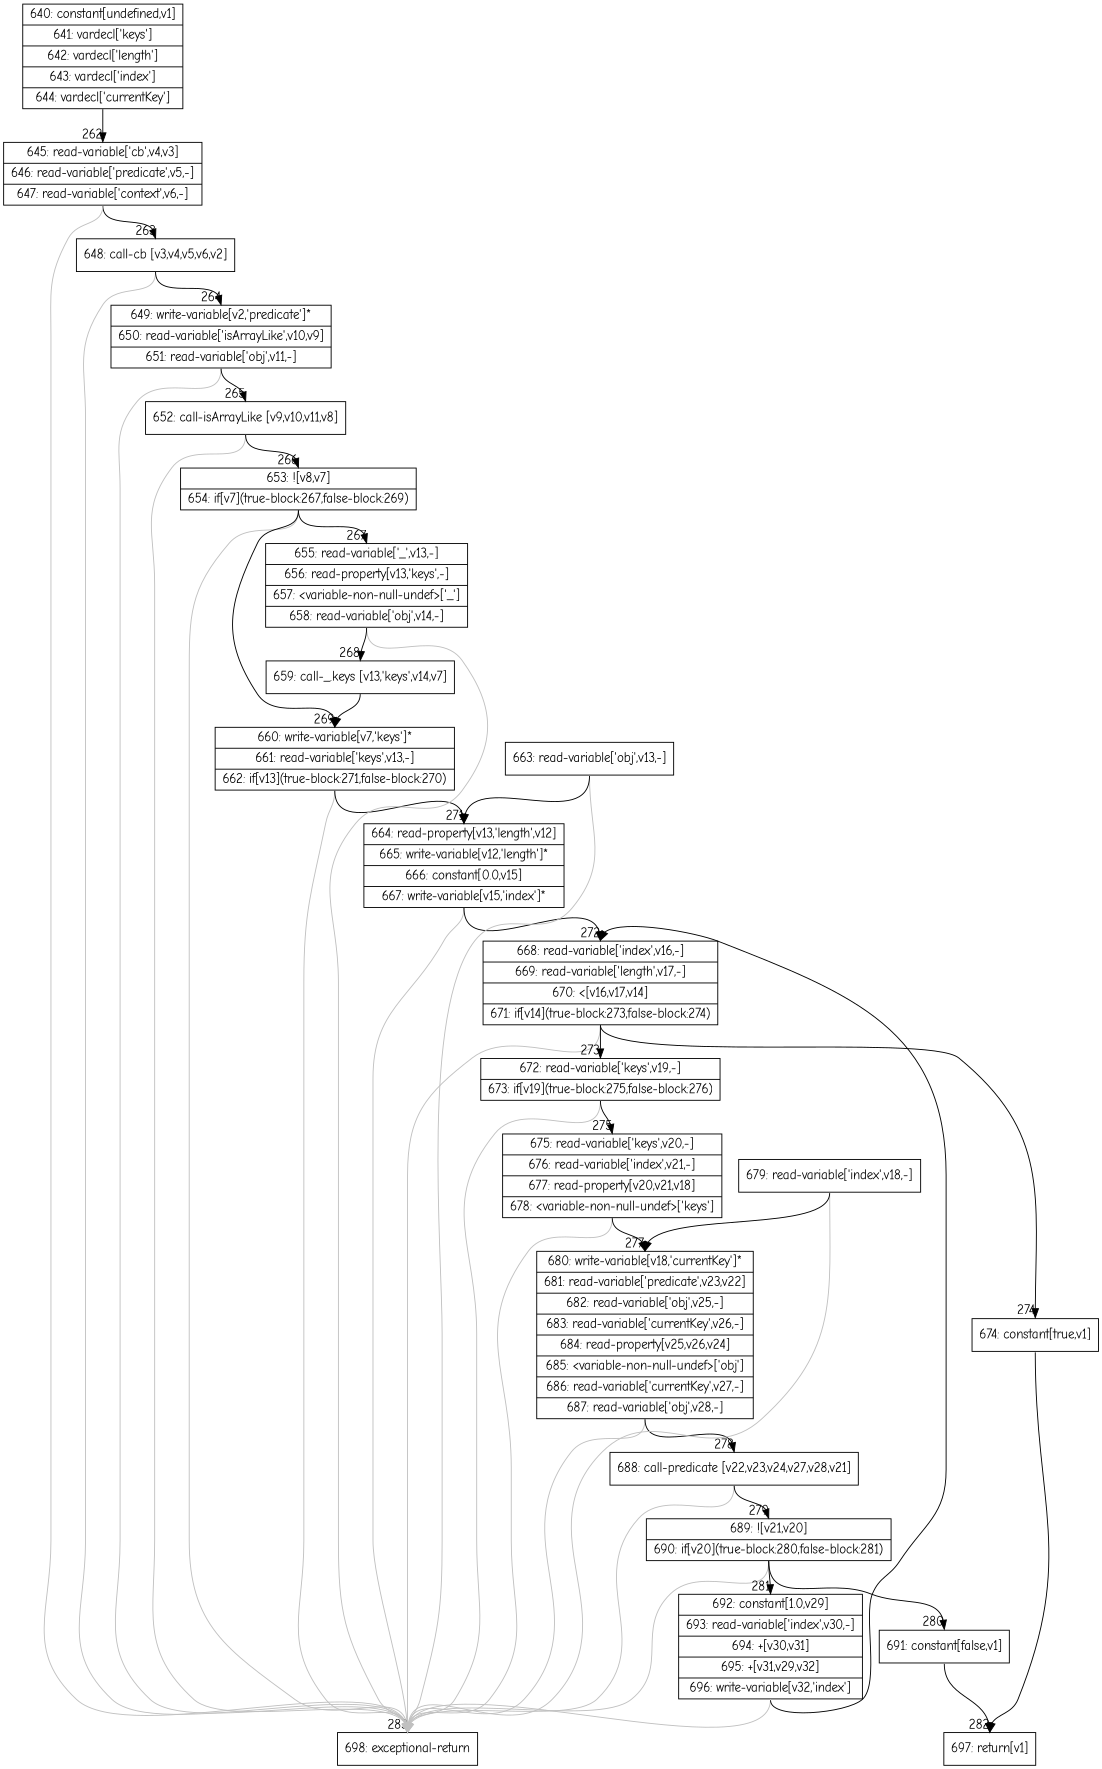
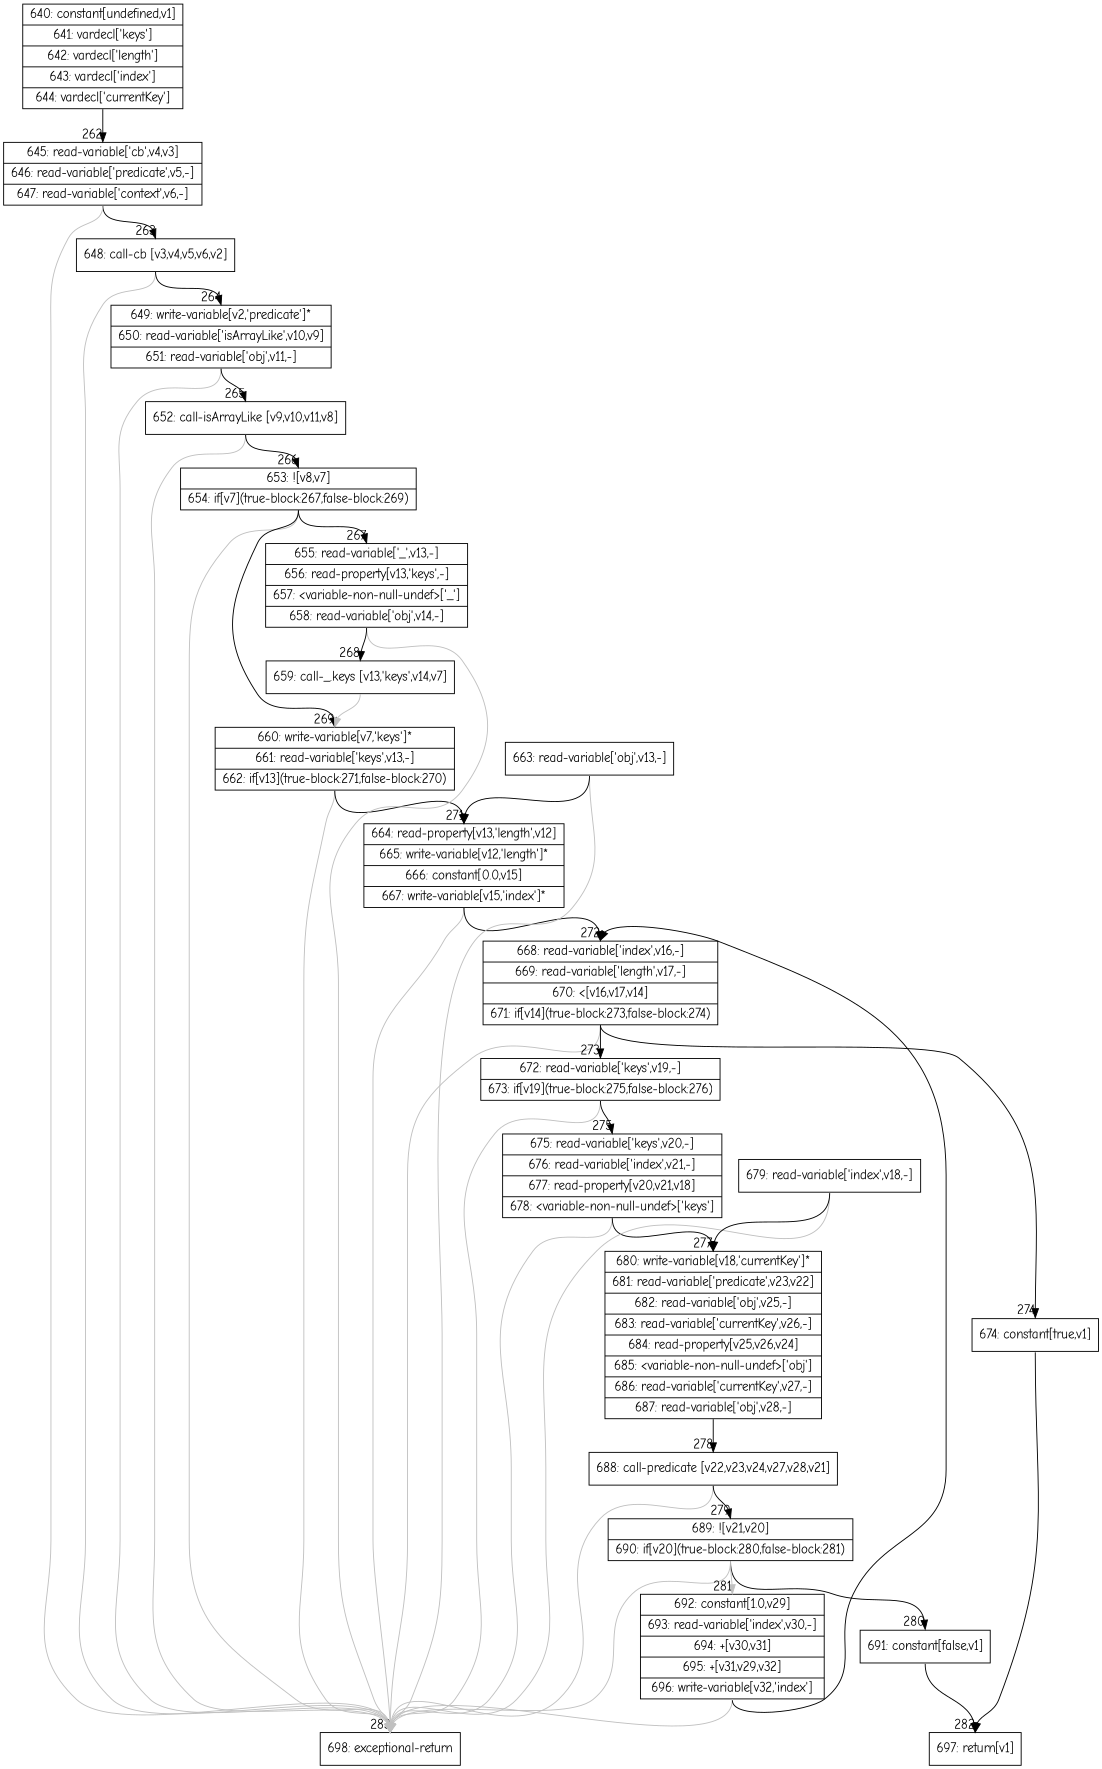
edge "659: call-_.keys [v13,'keys',v14,v7]" -> "660: write-variable[v7,'keys']*": color black -> gray
edge "689: ![v21,v20]" -> "692: constant[1.0,v29]": color black -> gray
edge "680: write-variable[v18,'currentKey']*" -> "698: exceptional-return": removed
